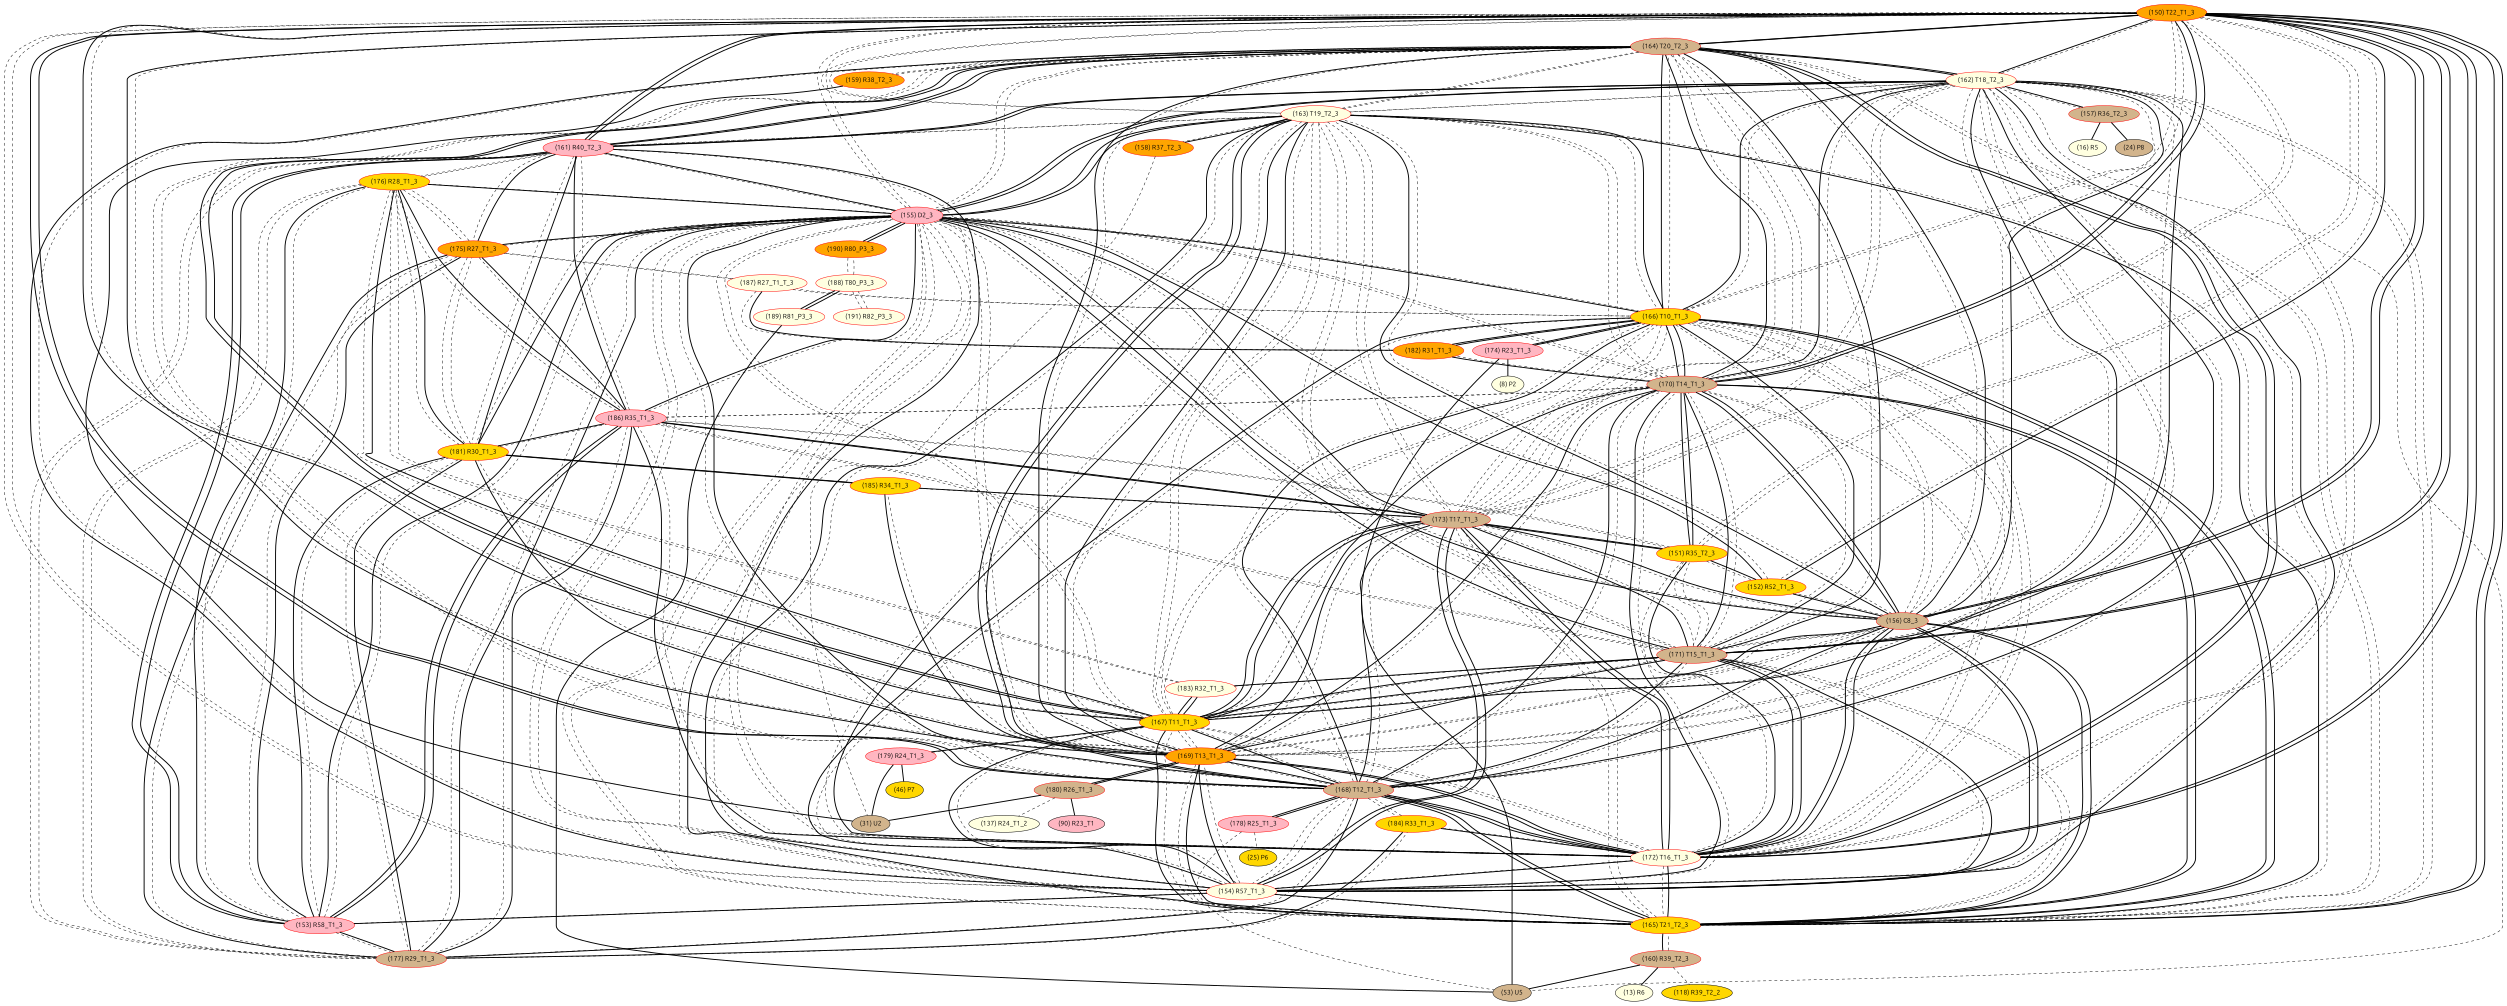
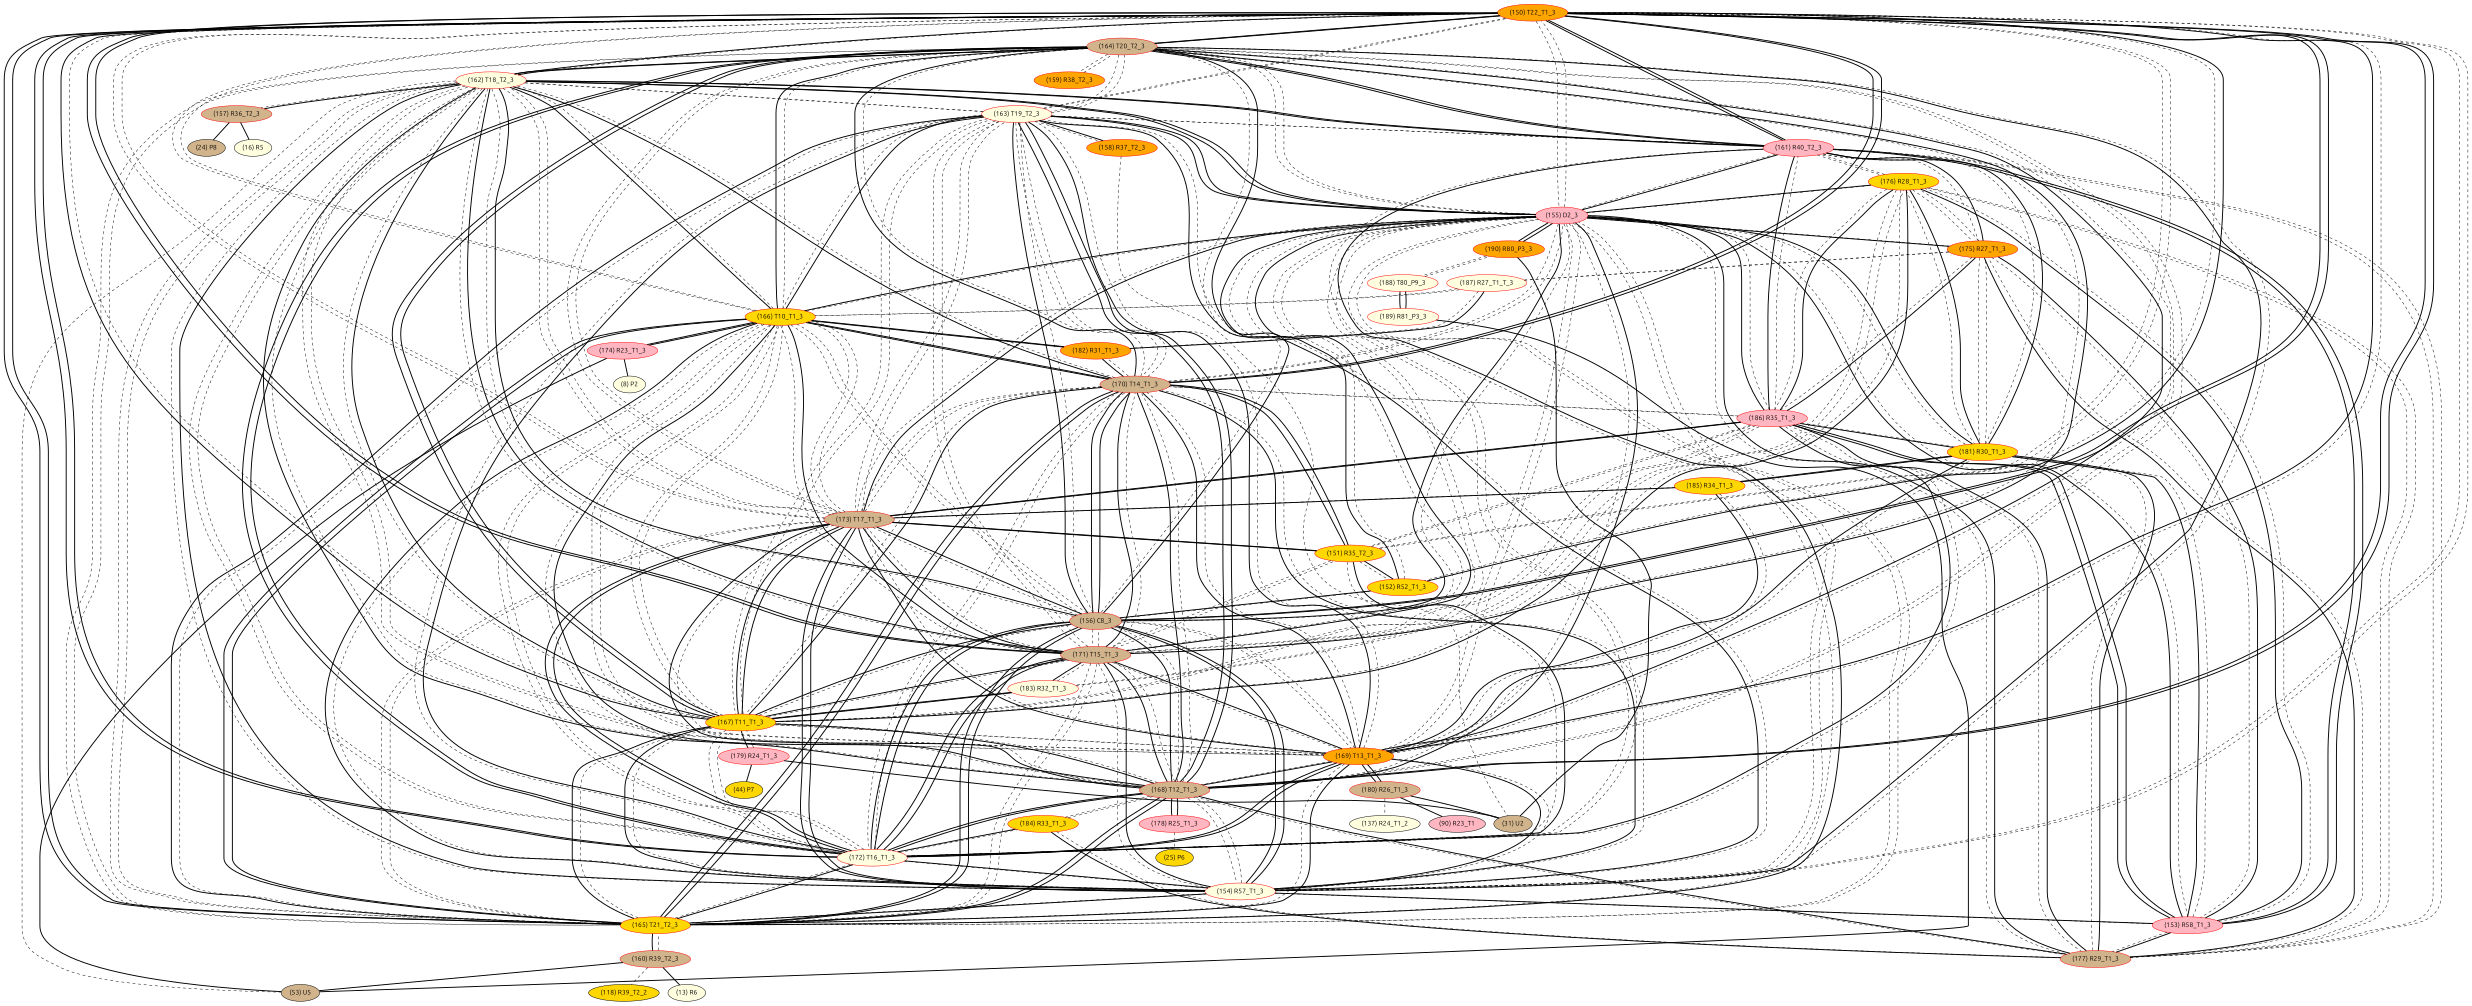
node "(188) T80_P3_3": label "(188) T80_P3_3" -> "(188) T80_P9_3"
node "(191) R82_P3_3": removed
edge "(159) R38_T2_3" -- "(31) U2": now "(190) R80_P3_3" -- "(31) U2"
node "(46) P7": label "(46) P7" -> "(44) P7"
edge "(178) R25_T1_3" -- "(53) U5": removed
